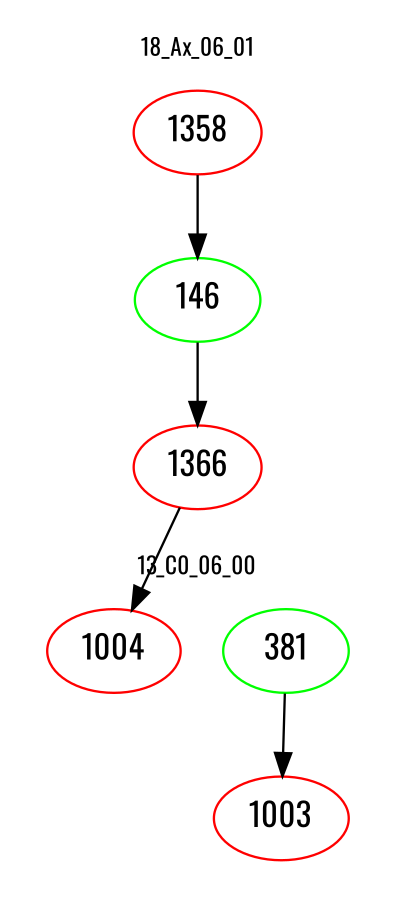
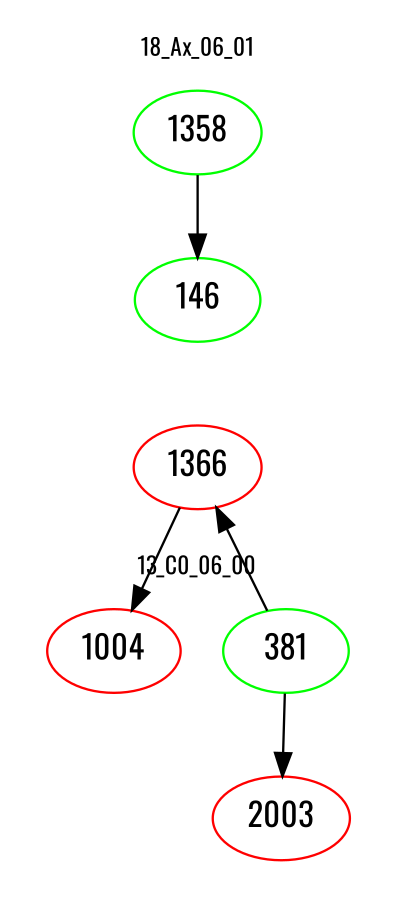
node "1358": color red -> green
edge "146" -> "1366": now "381" -> "1366"
node "1003": label "1003" -> "2003"
